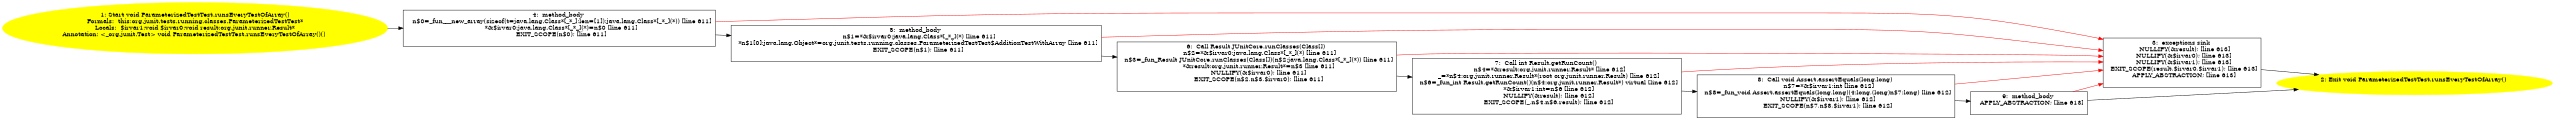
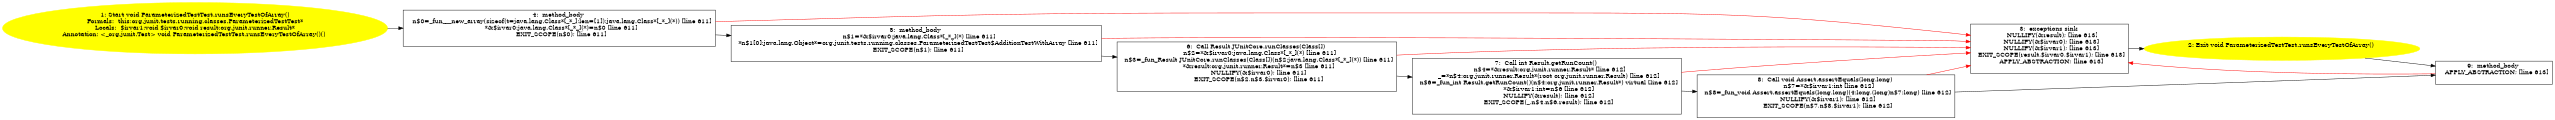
edge "9:  method_body APPLY_ABSTRACTION; [line 613]" -> "2: Exit void ParameterizedTestTest.runsEveryTestOfArray()": reversed
